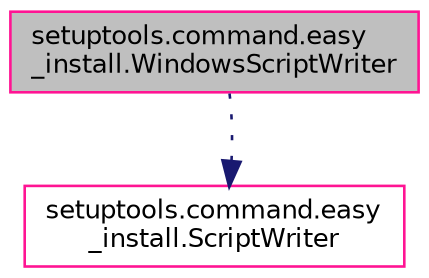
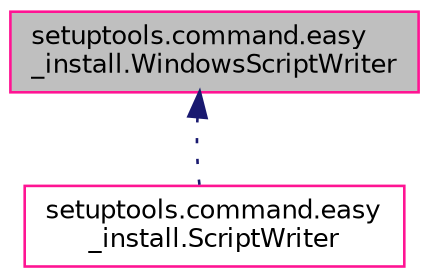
edge "setuptools.command.easy _install.WindowsScriptWriter" -> "setuptools.command.easy _install.ScriptWriter": reversed
